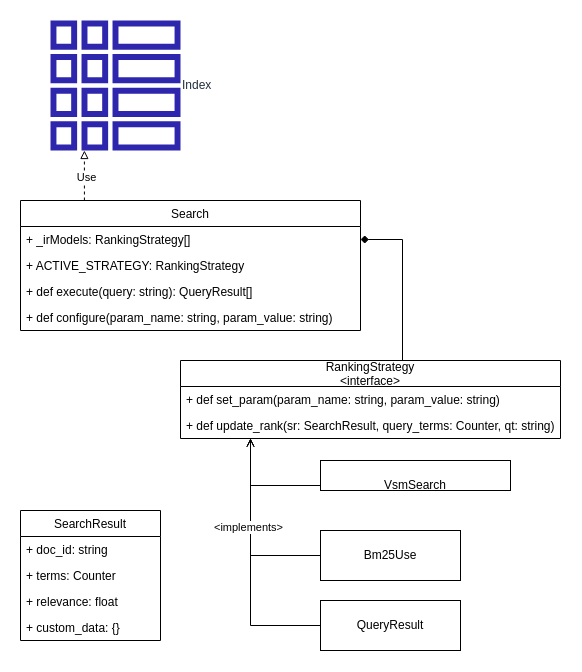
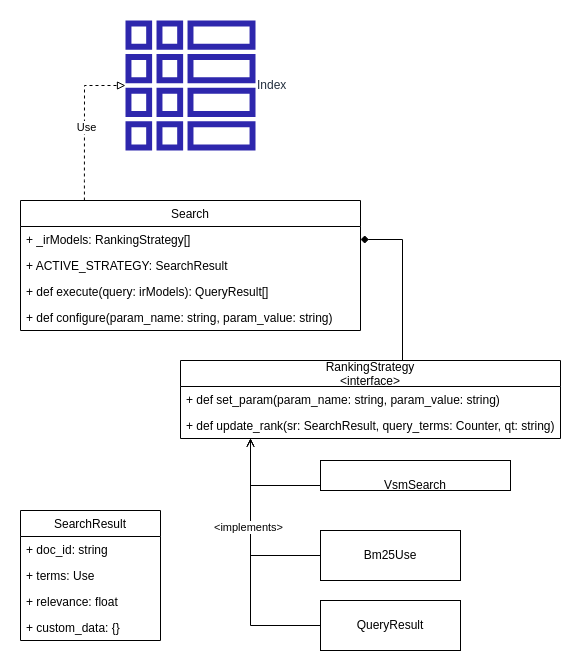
node "Index": moved (116, 86) -> (191, 86)
node "+ ACTIVE_STRATEGY: RankingStrategy": label "+ ACTIVE_STRATEGY: RankingStrategy" -> "+ ACTIVE_STRATEGY: SearchResult"
node "+ def execute(query: string): QueryResult[]": label "+ def execute(query: string): QueryResult[]" -> "+ def execute(query: irModels): QueryResult[]"
node "+ terms: Counter": label "+ terms: Counter" -> "+ terms: Use"
